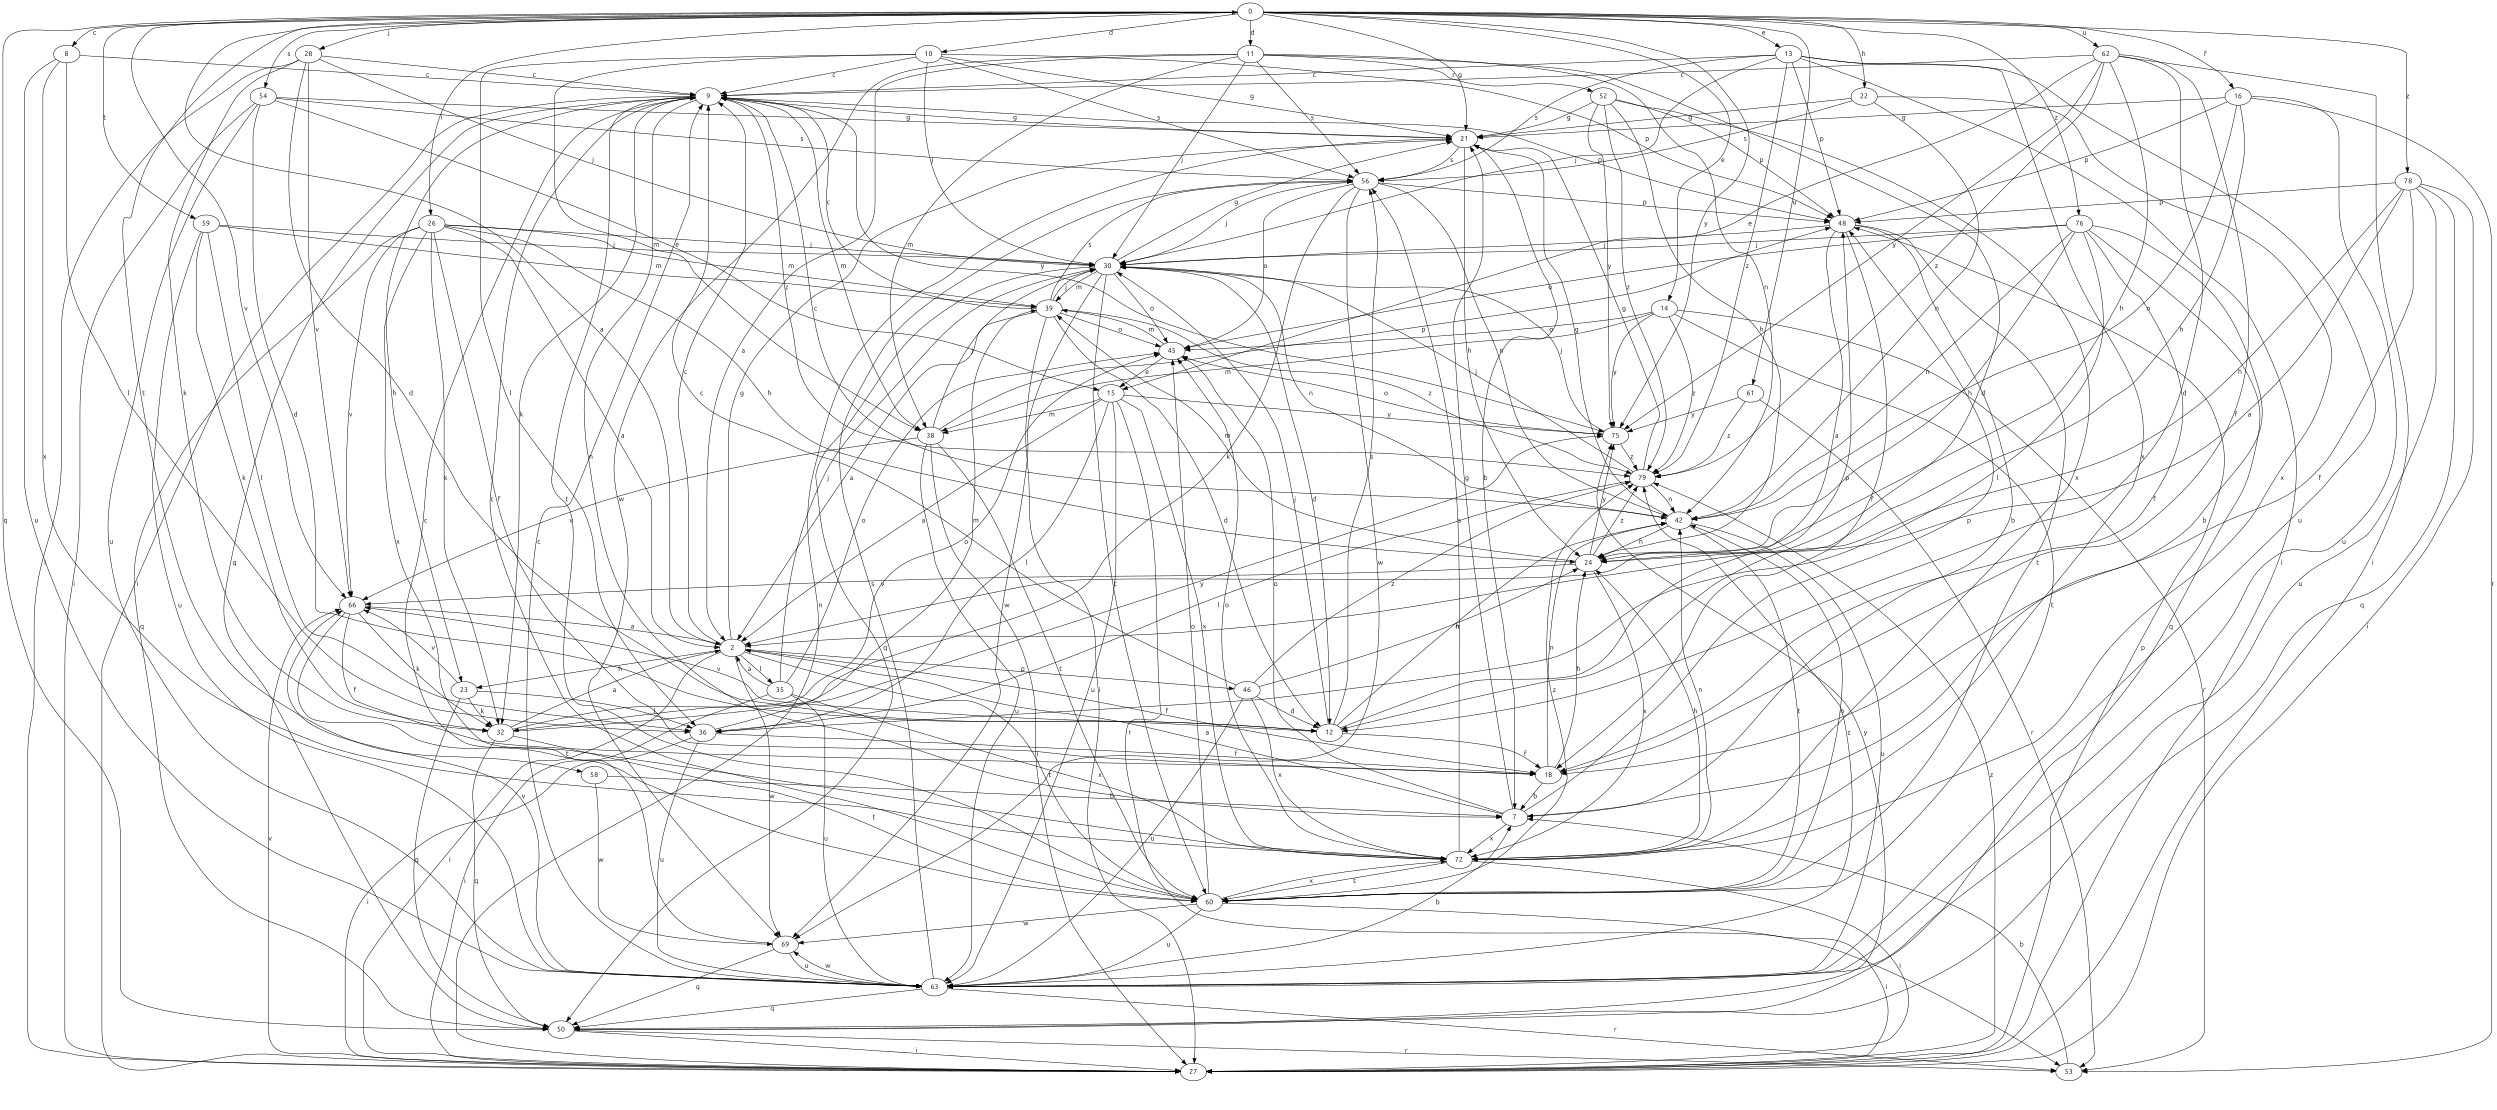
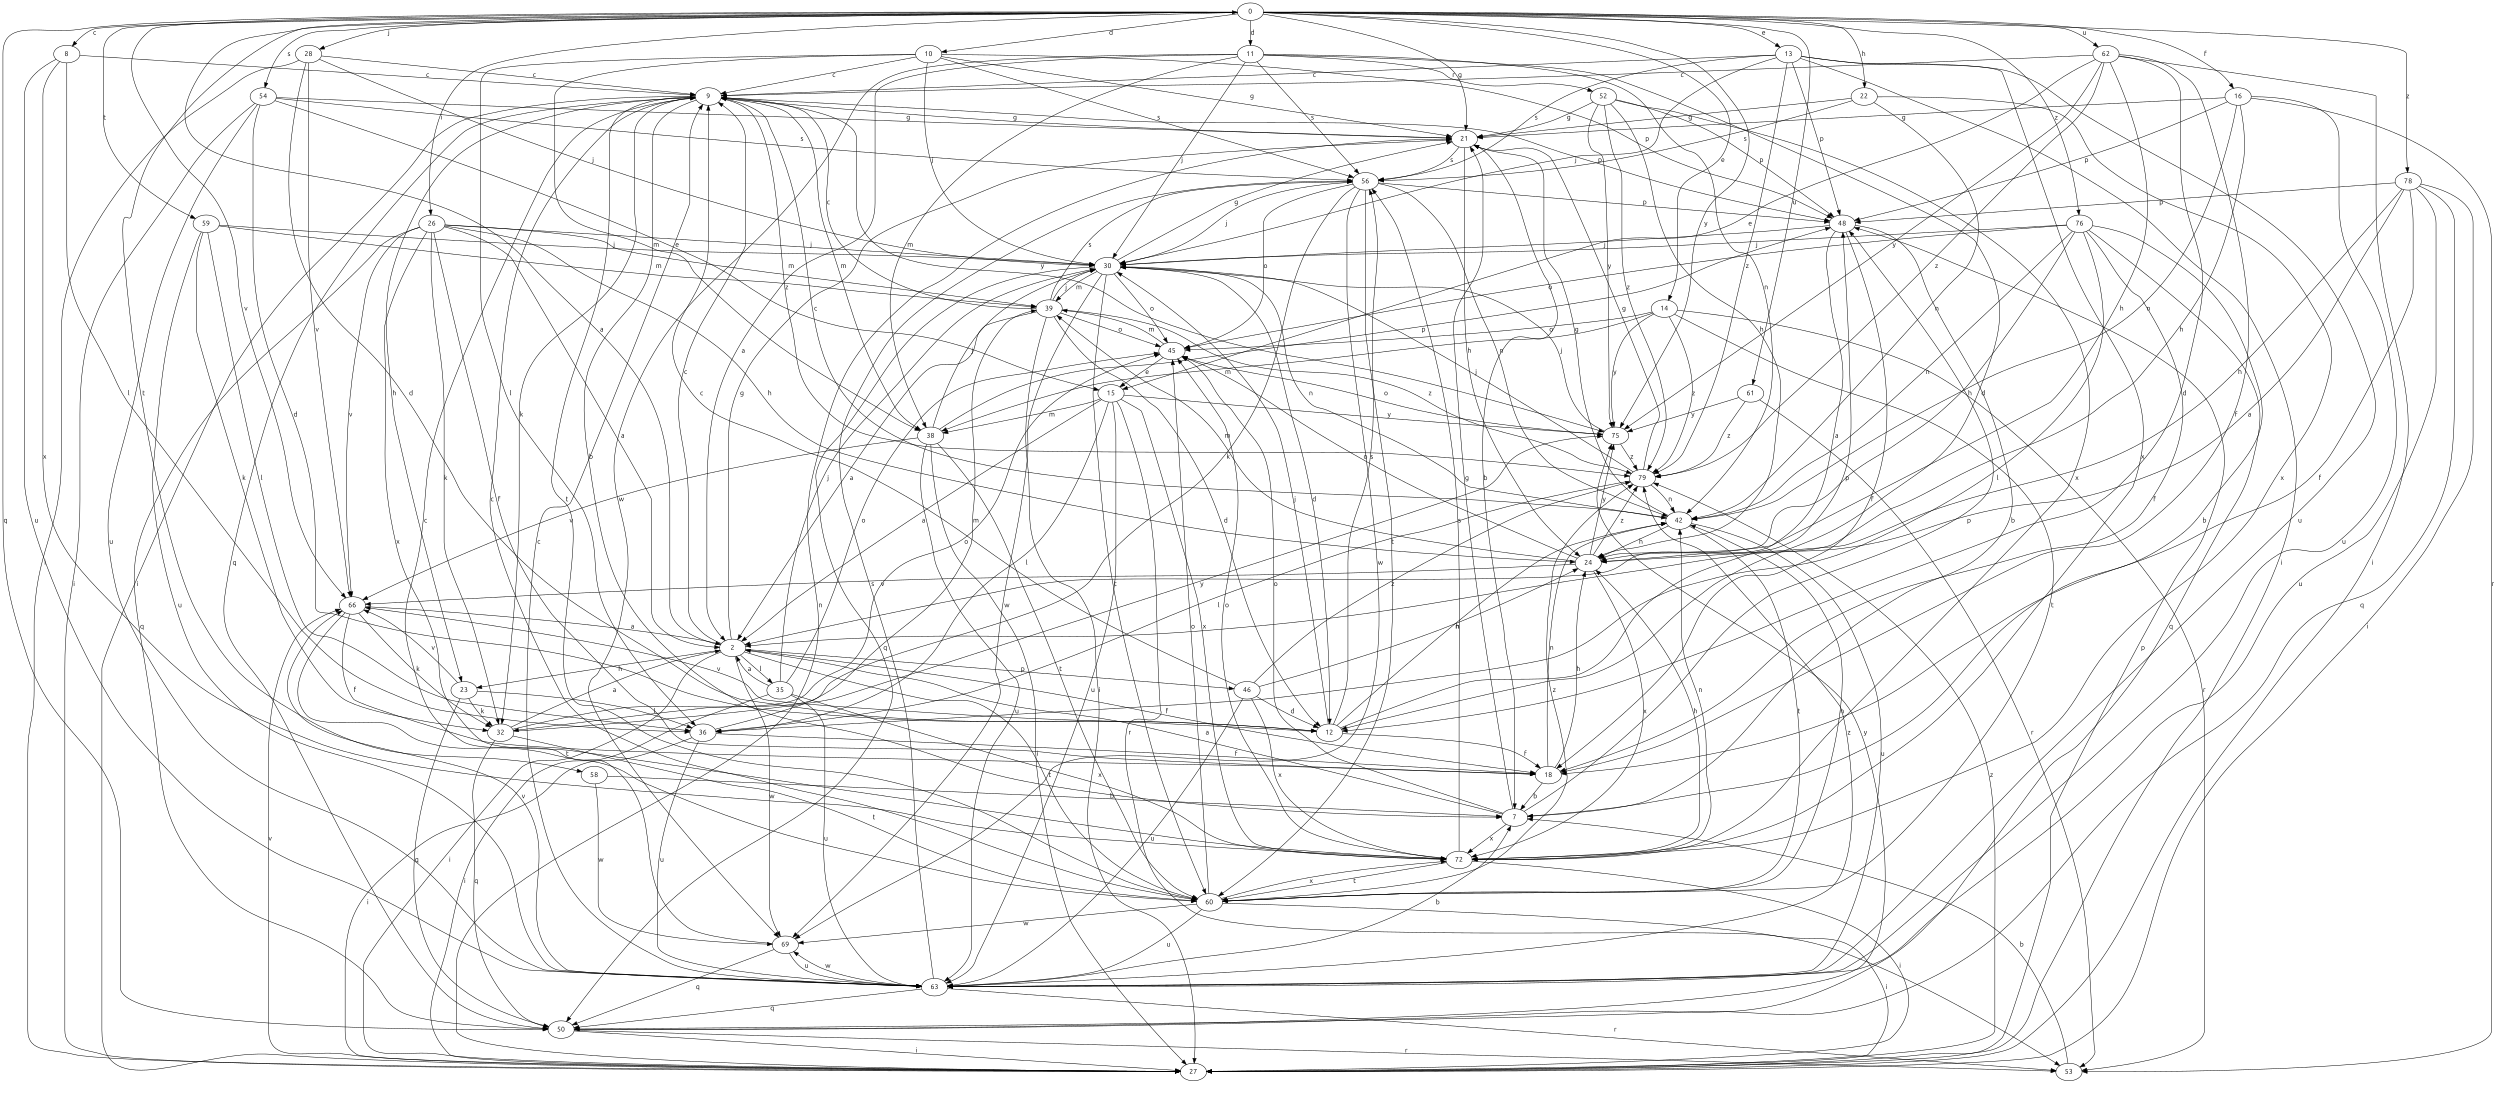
edge "28" -> "32": removed, label "k"
edge "9" -> "7": label "n" -> "b"
edge "24" -> "45": added, label "o"
edge "48" -> "60": now "56" -> "60"
